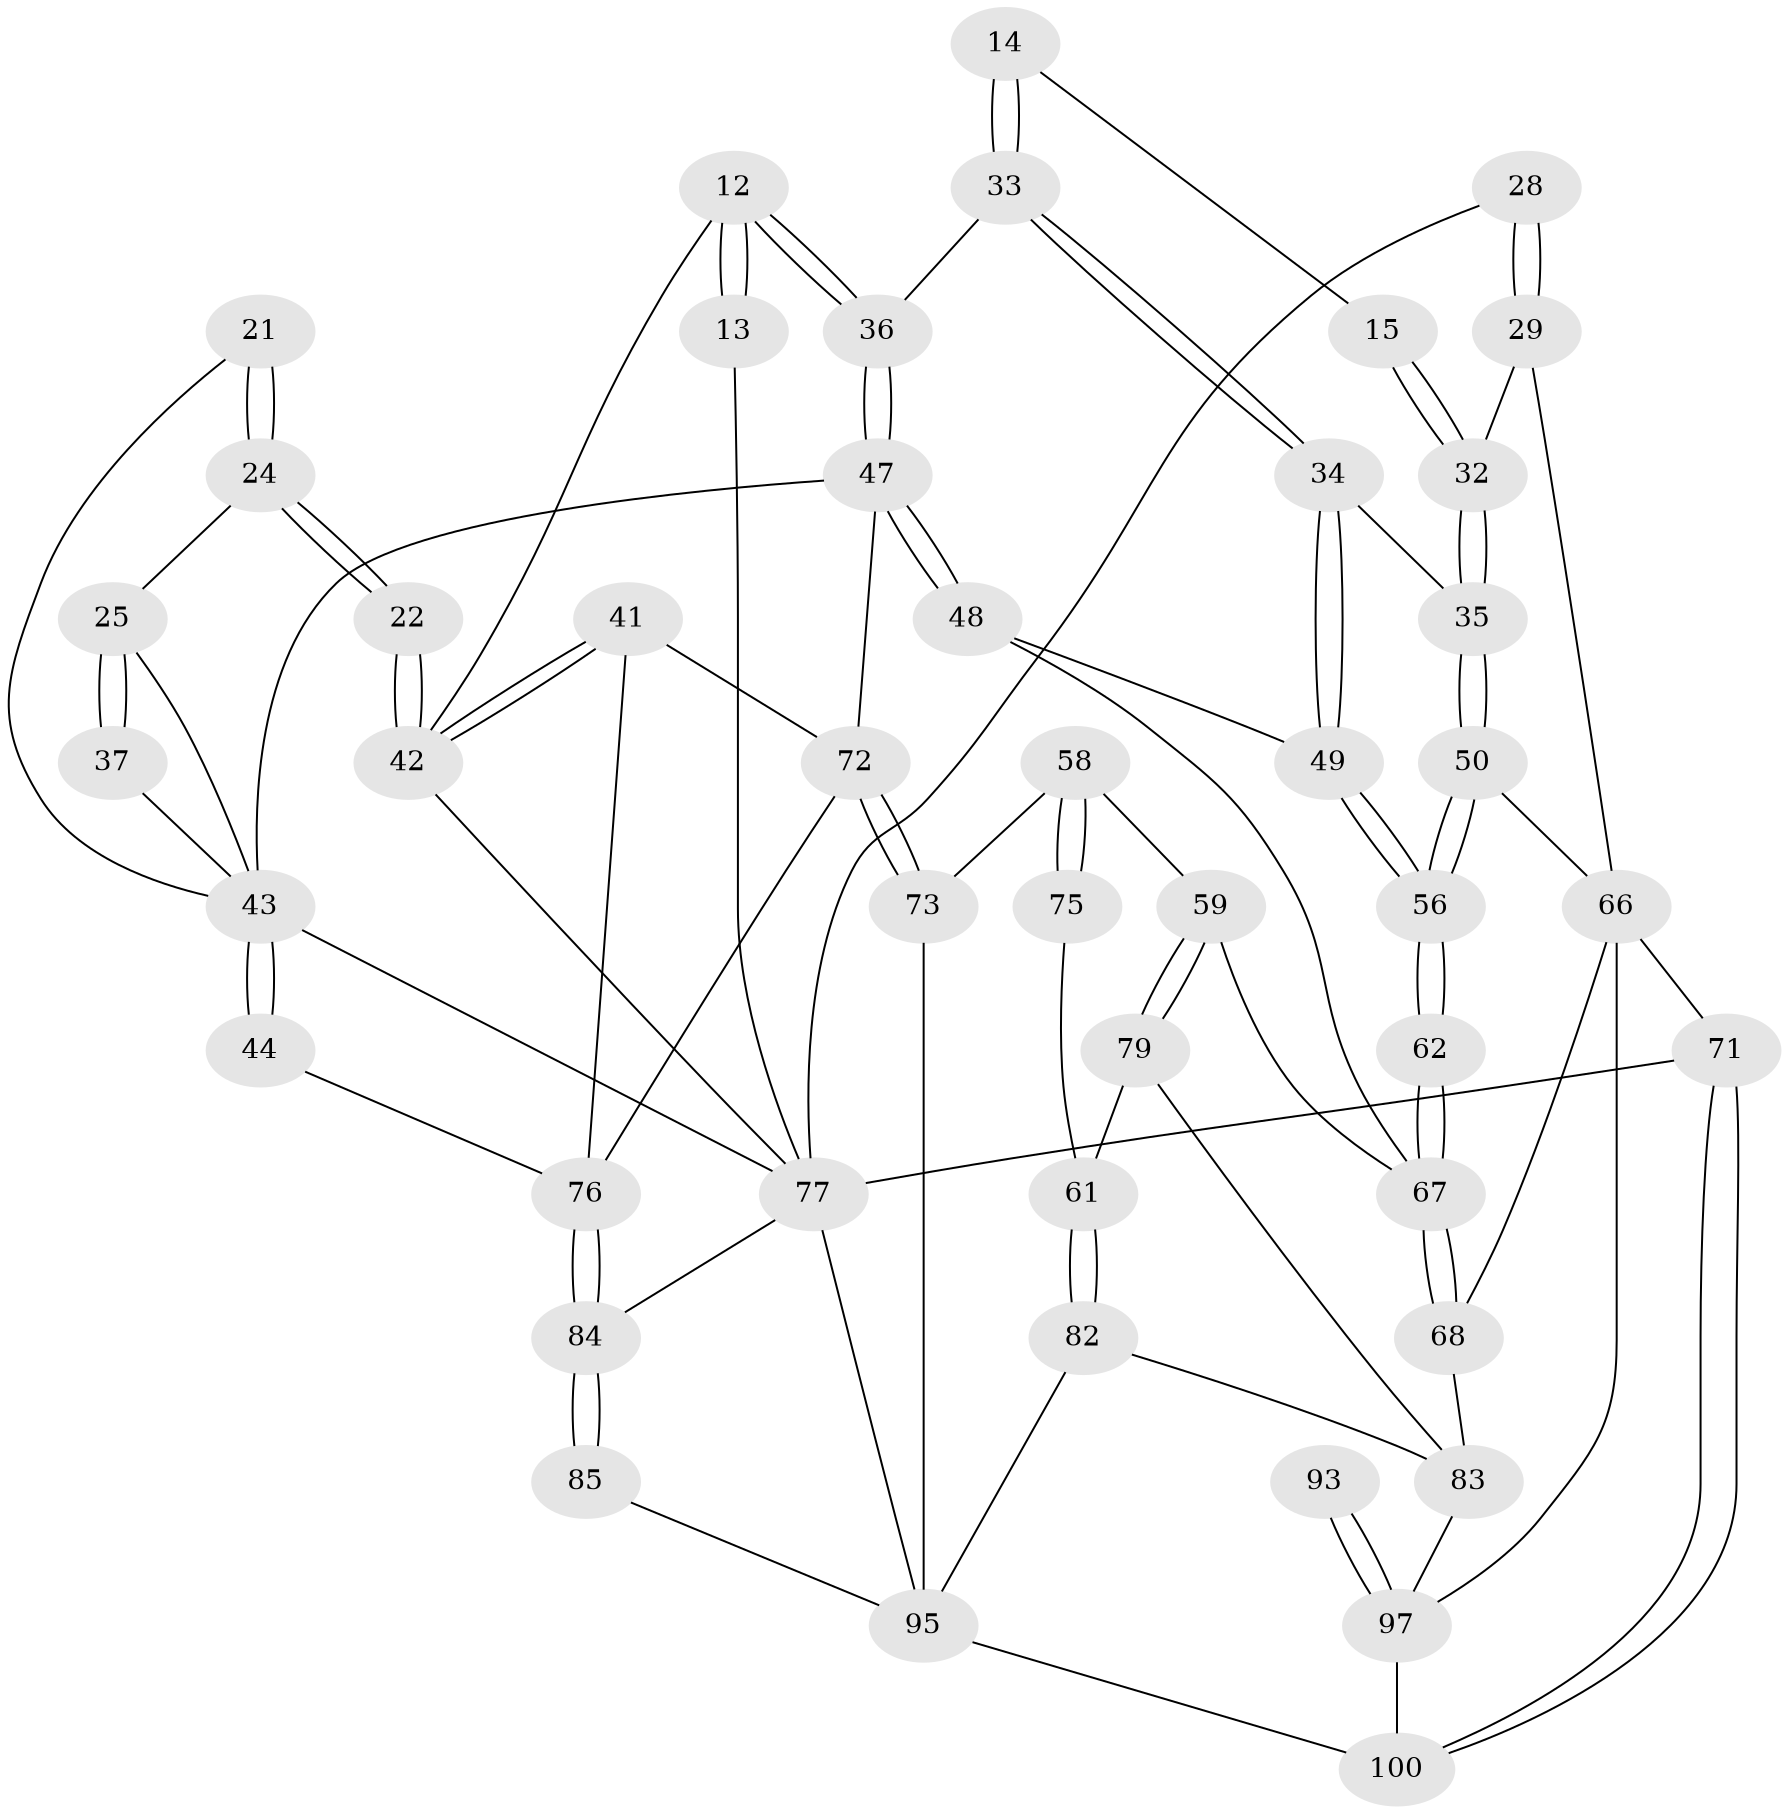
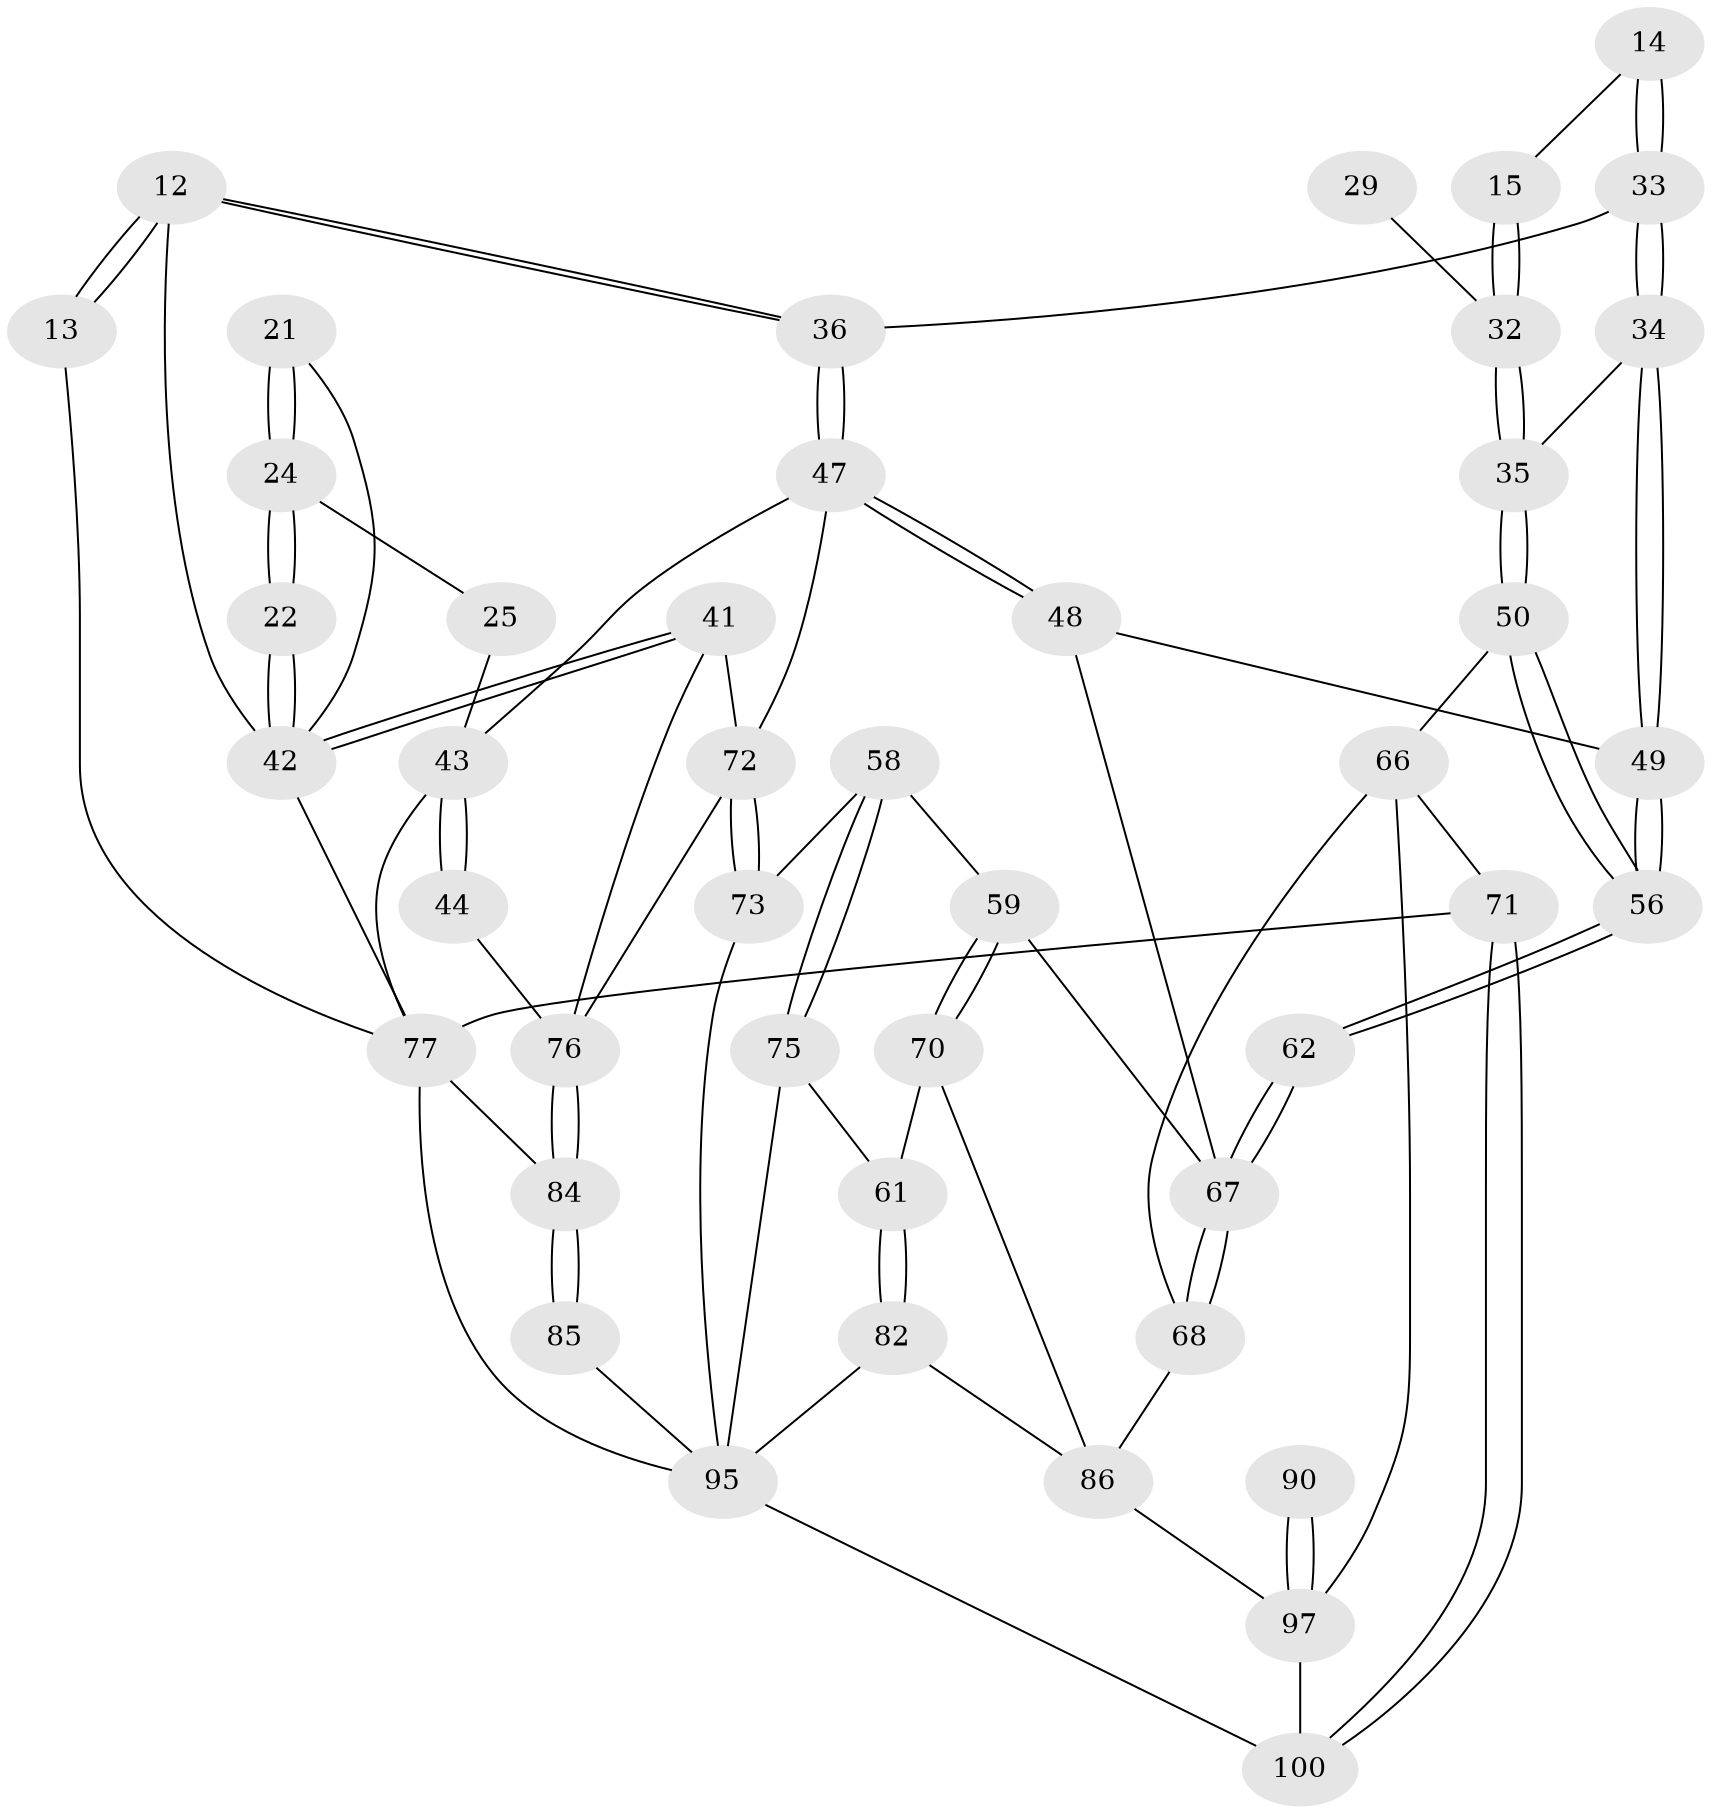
node "28": removed
edge "29" -- "66": removed
edge "21" -- "43": now "21" -- "42"
node "37": removed
node "79": label "79" -> "70"
edge "75" -- "95": added
node "93": label "93" -> "90"
node "83": label "83" -> "86"
